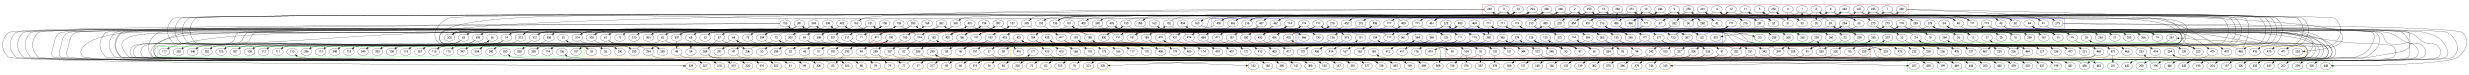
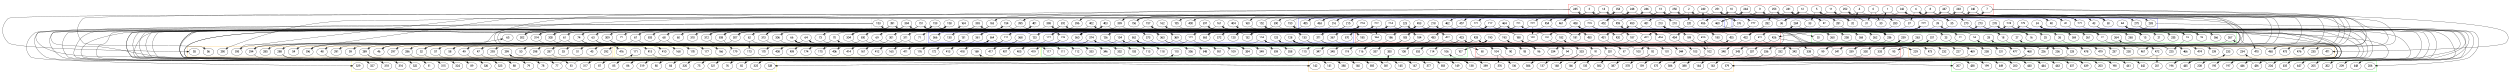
edge "256" -> "219": reversed
edge "456" -> "479": now "429" -> "479"
